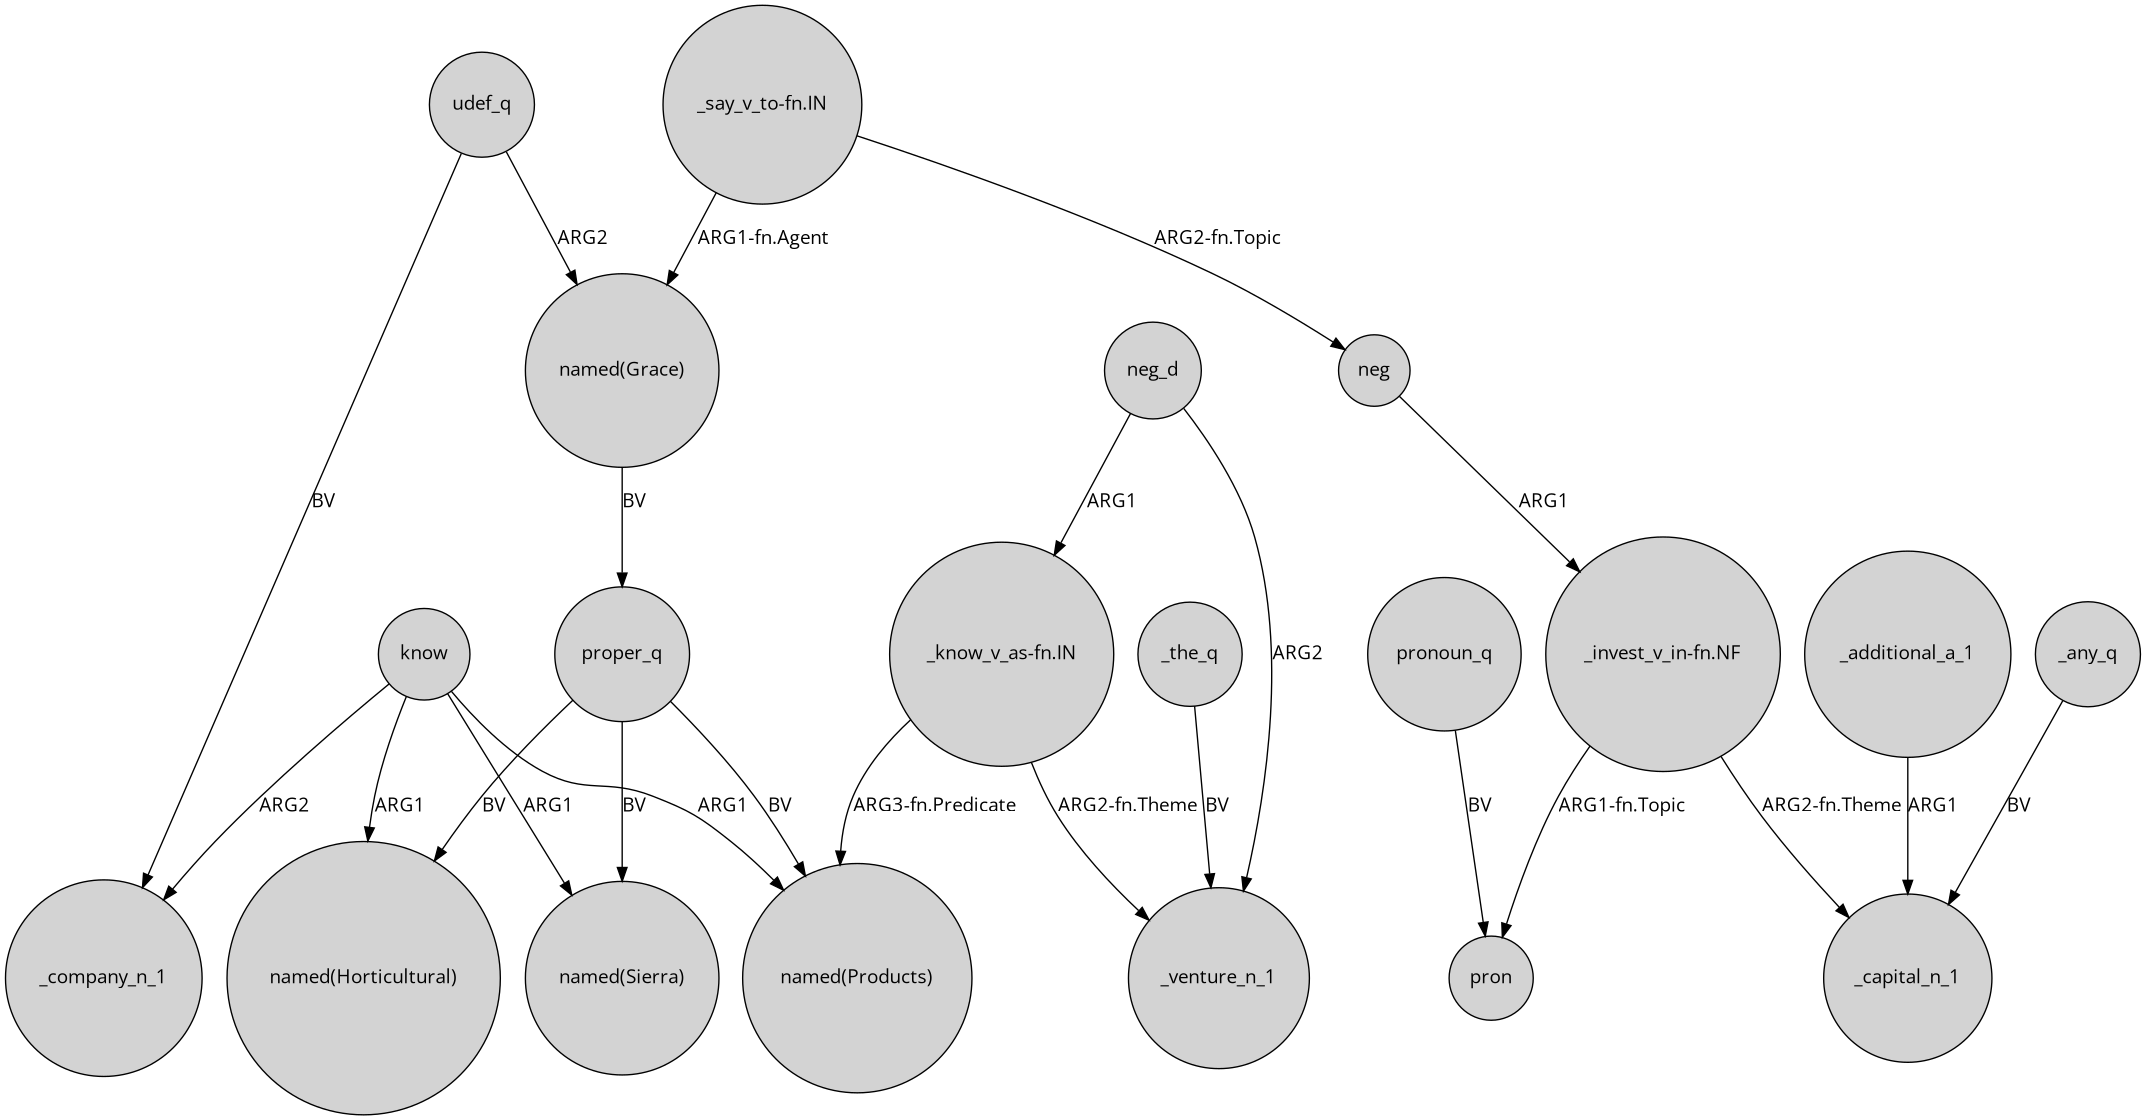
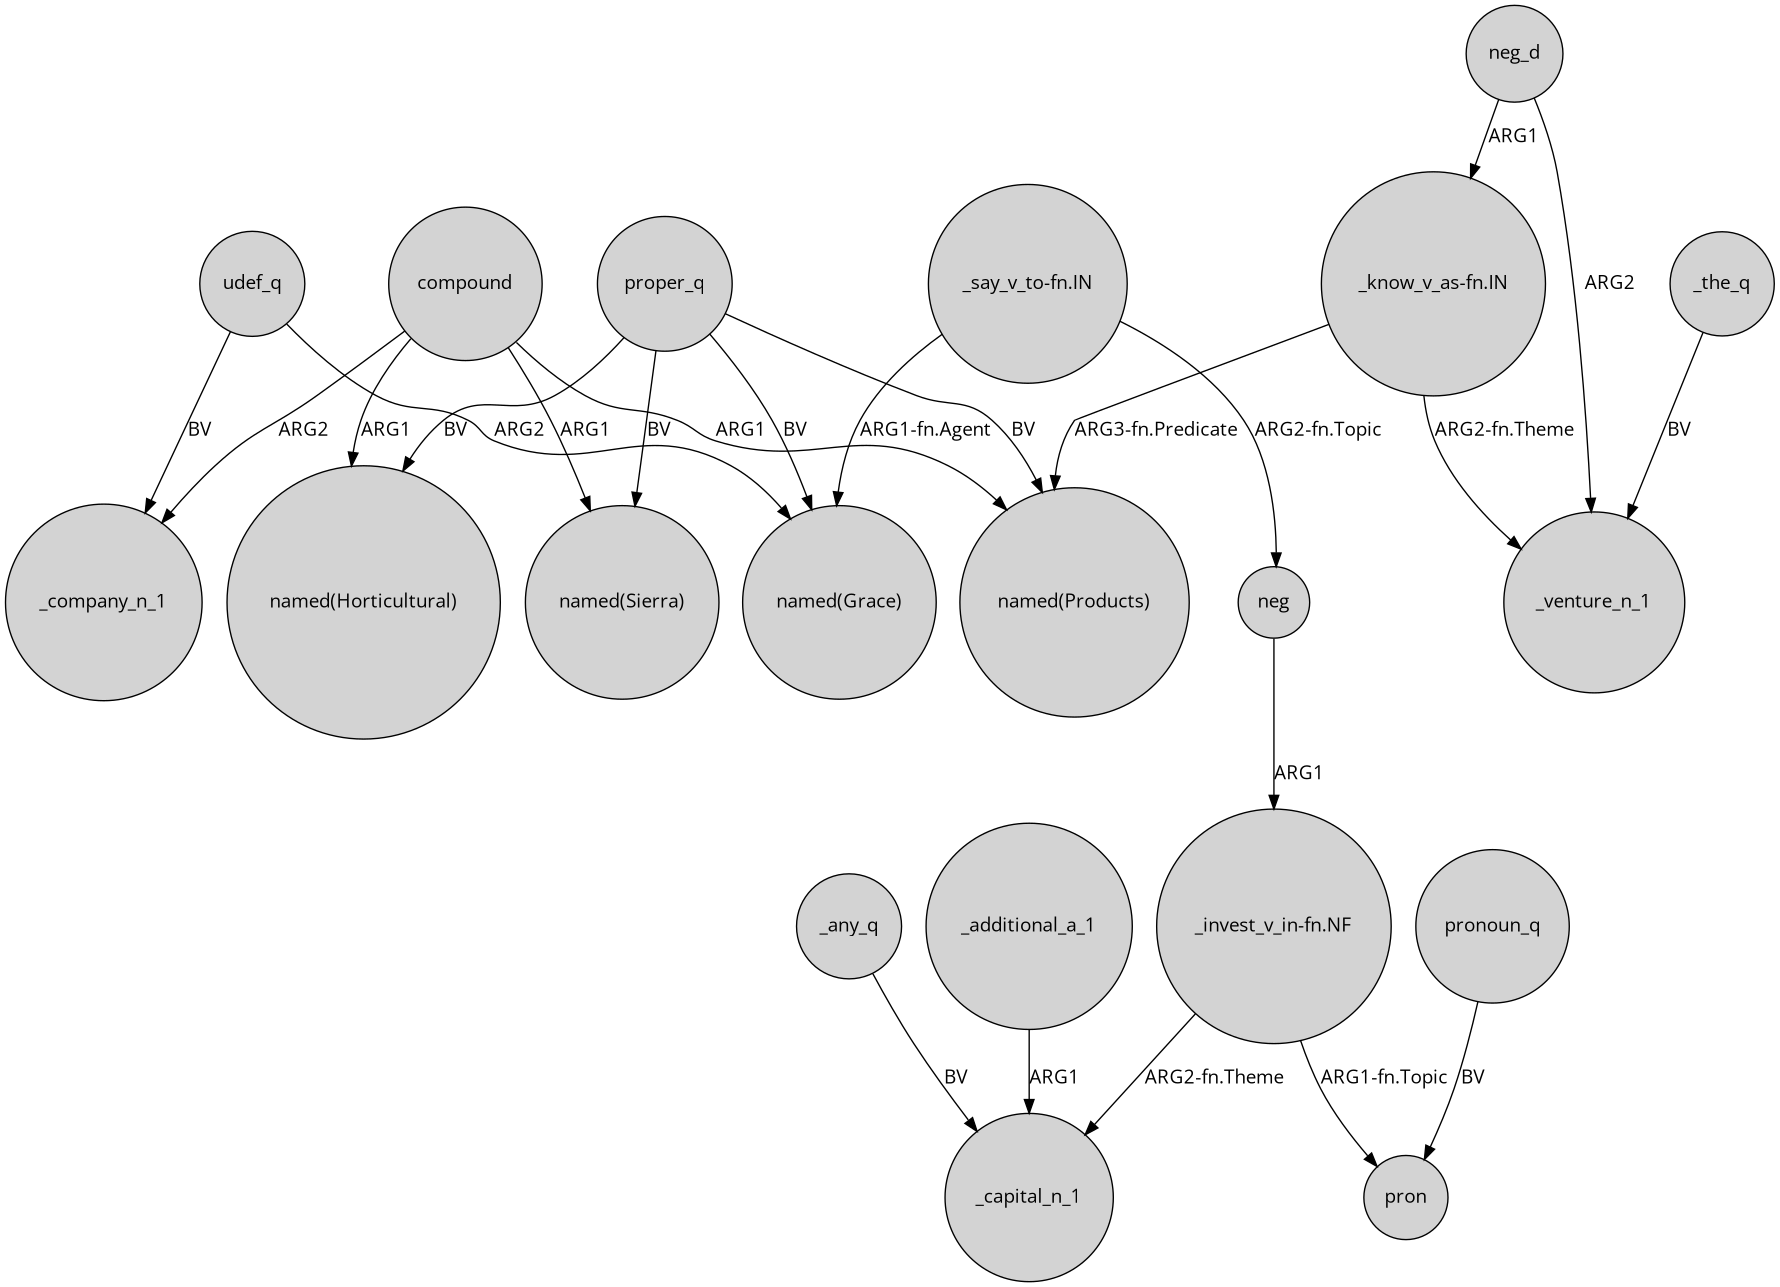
edge "named(Grace)" -> "proper_q": reversed
node "know": label "know" -> "compound"
